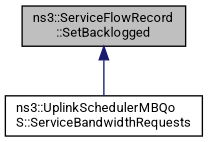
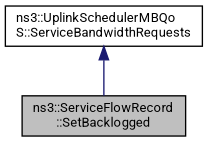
edge "ns3::UplinkSchedulerMBQo S::ServiceBandwidthRequests" -> "ns3::ServiceFlowRecord ::SetBacklogged": reversed
